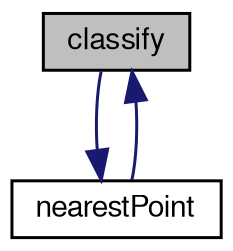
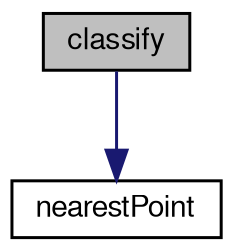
edge "nearestPoint" -> "classify": removed
